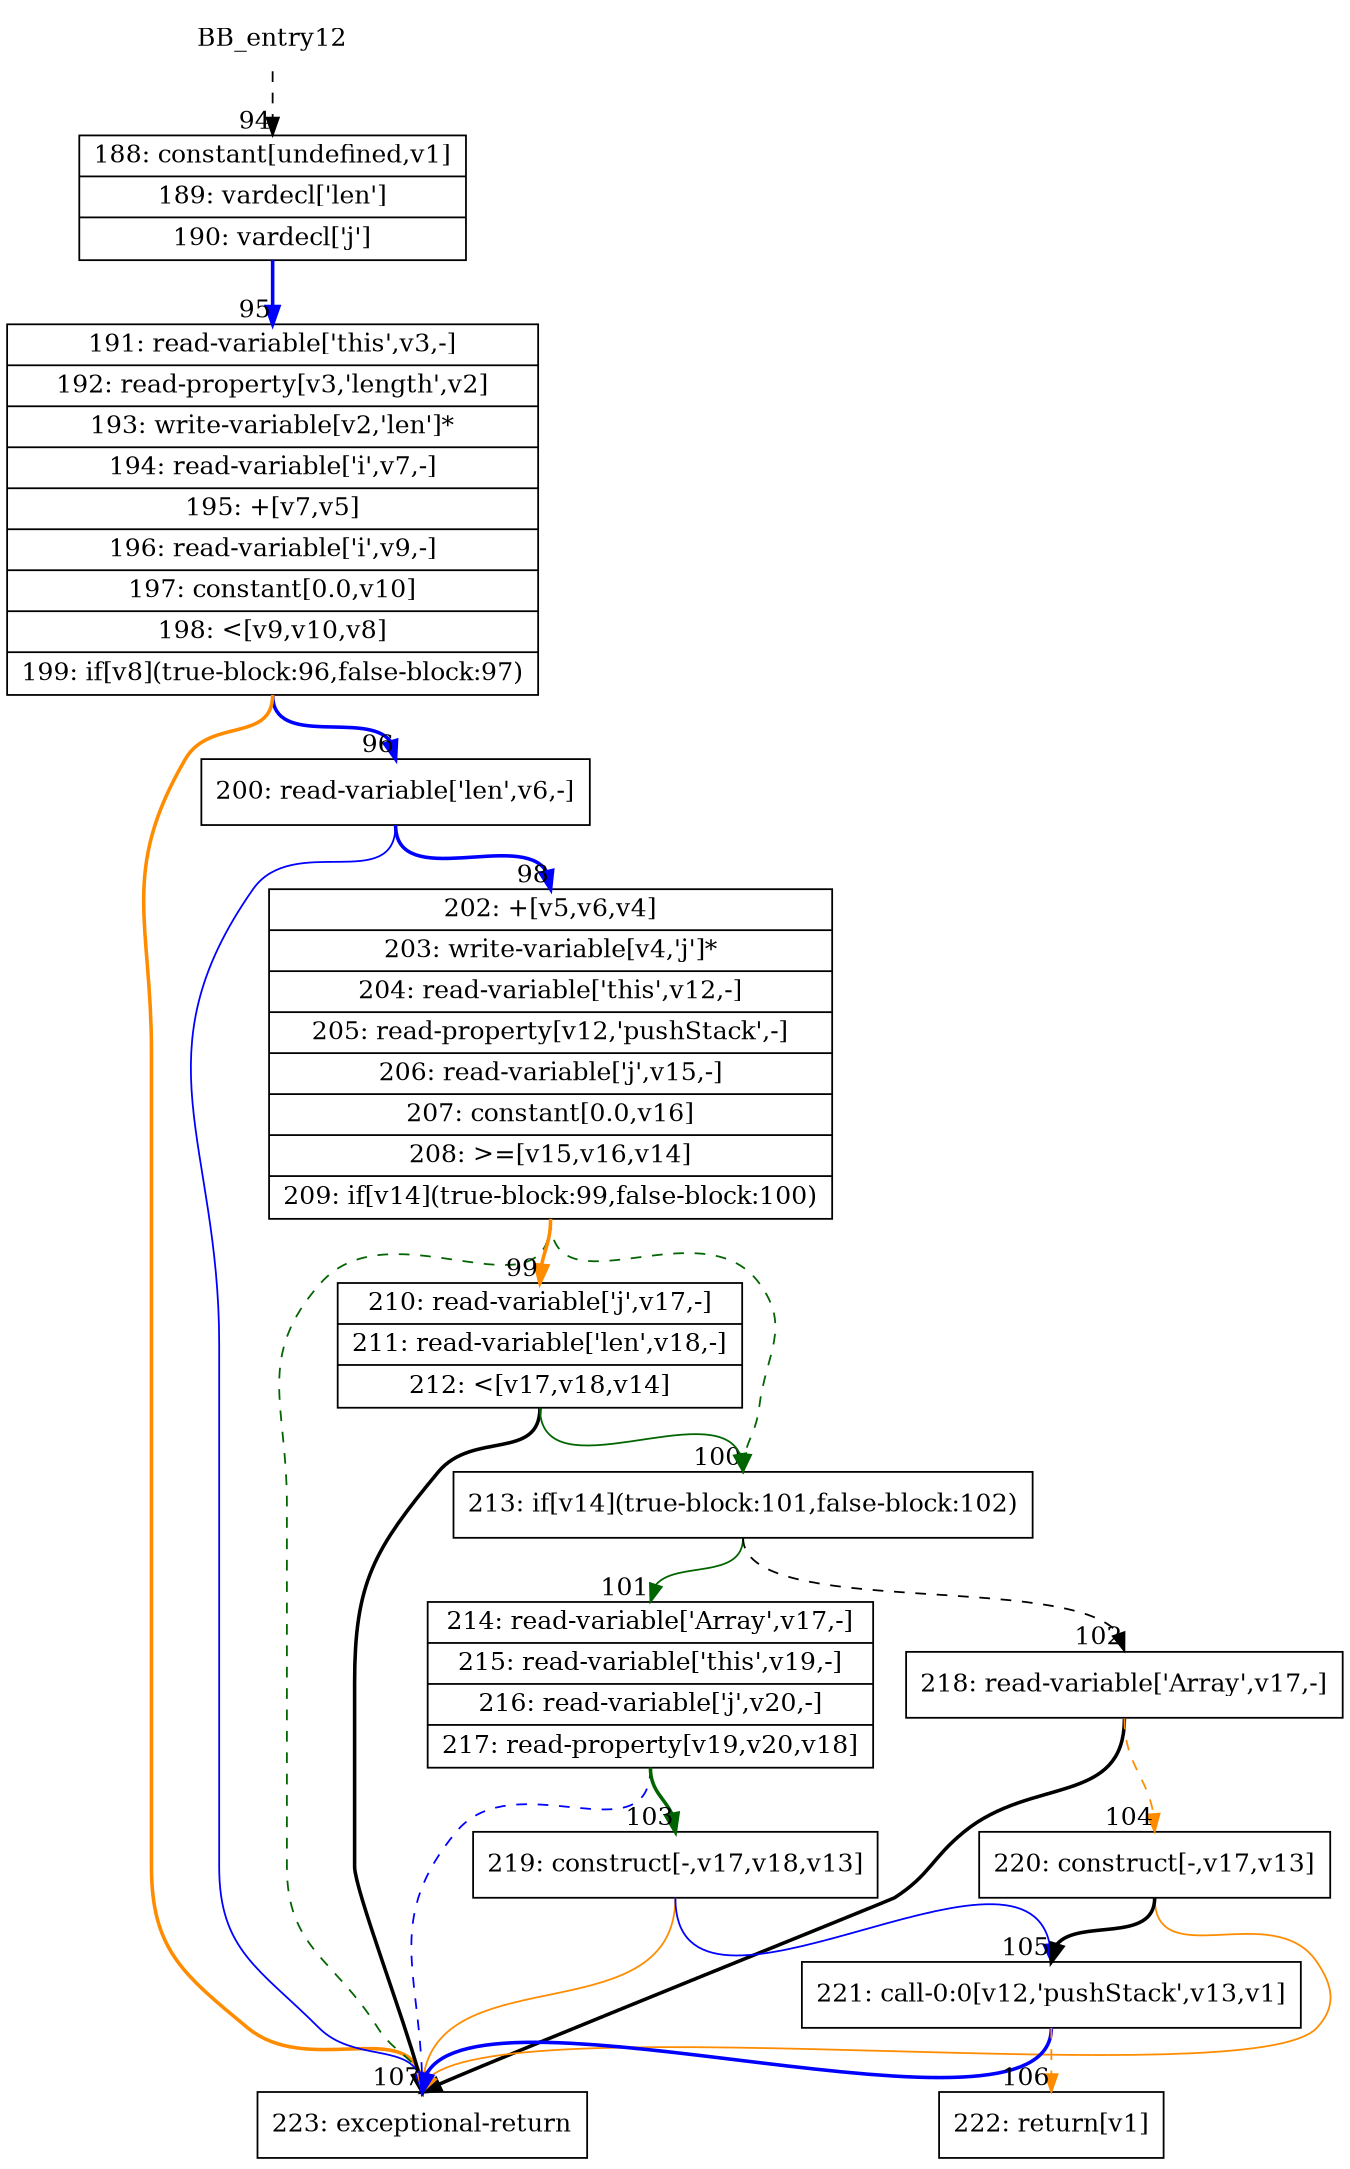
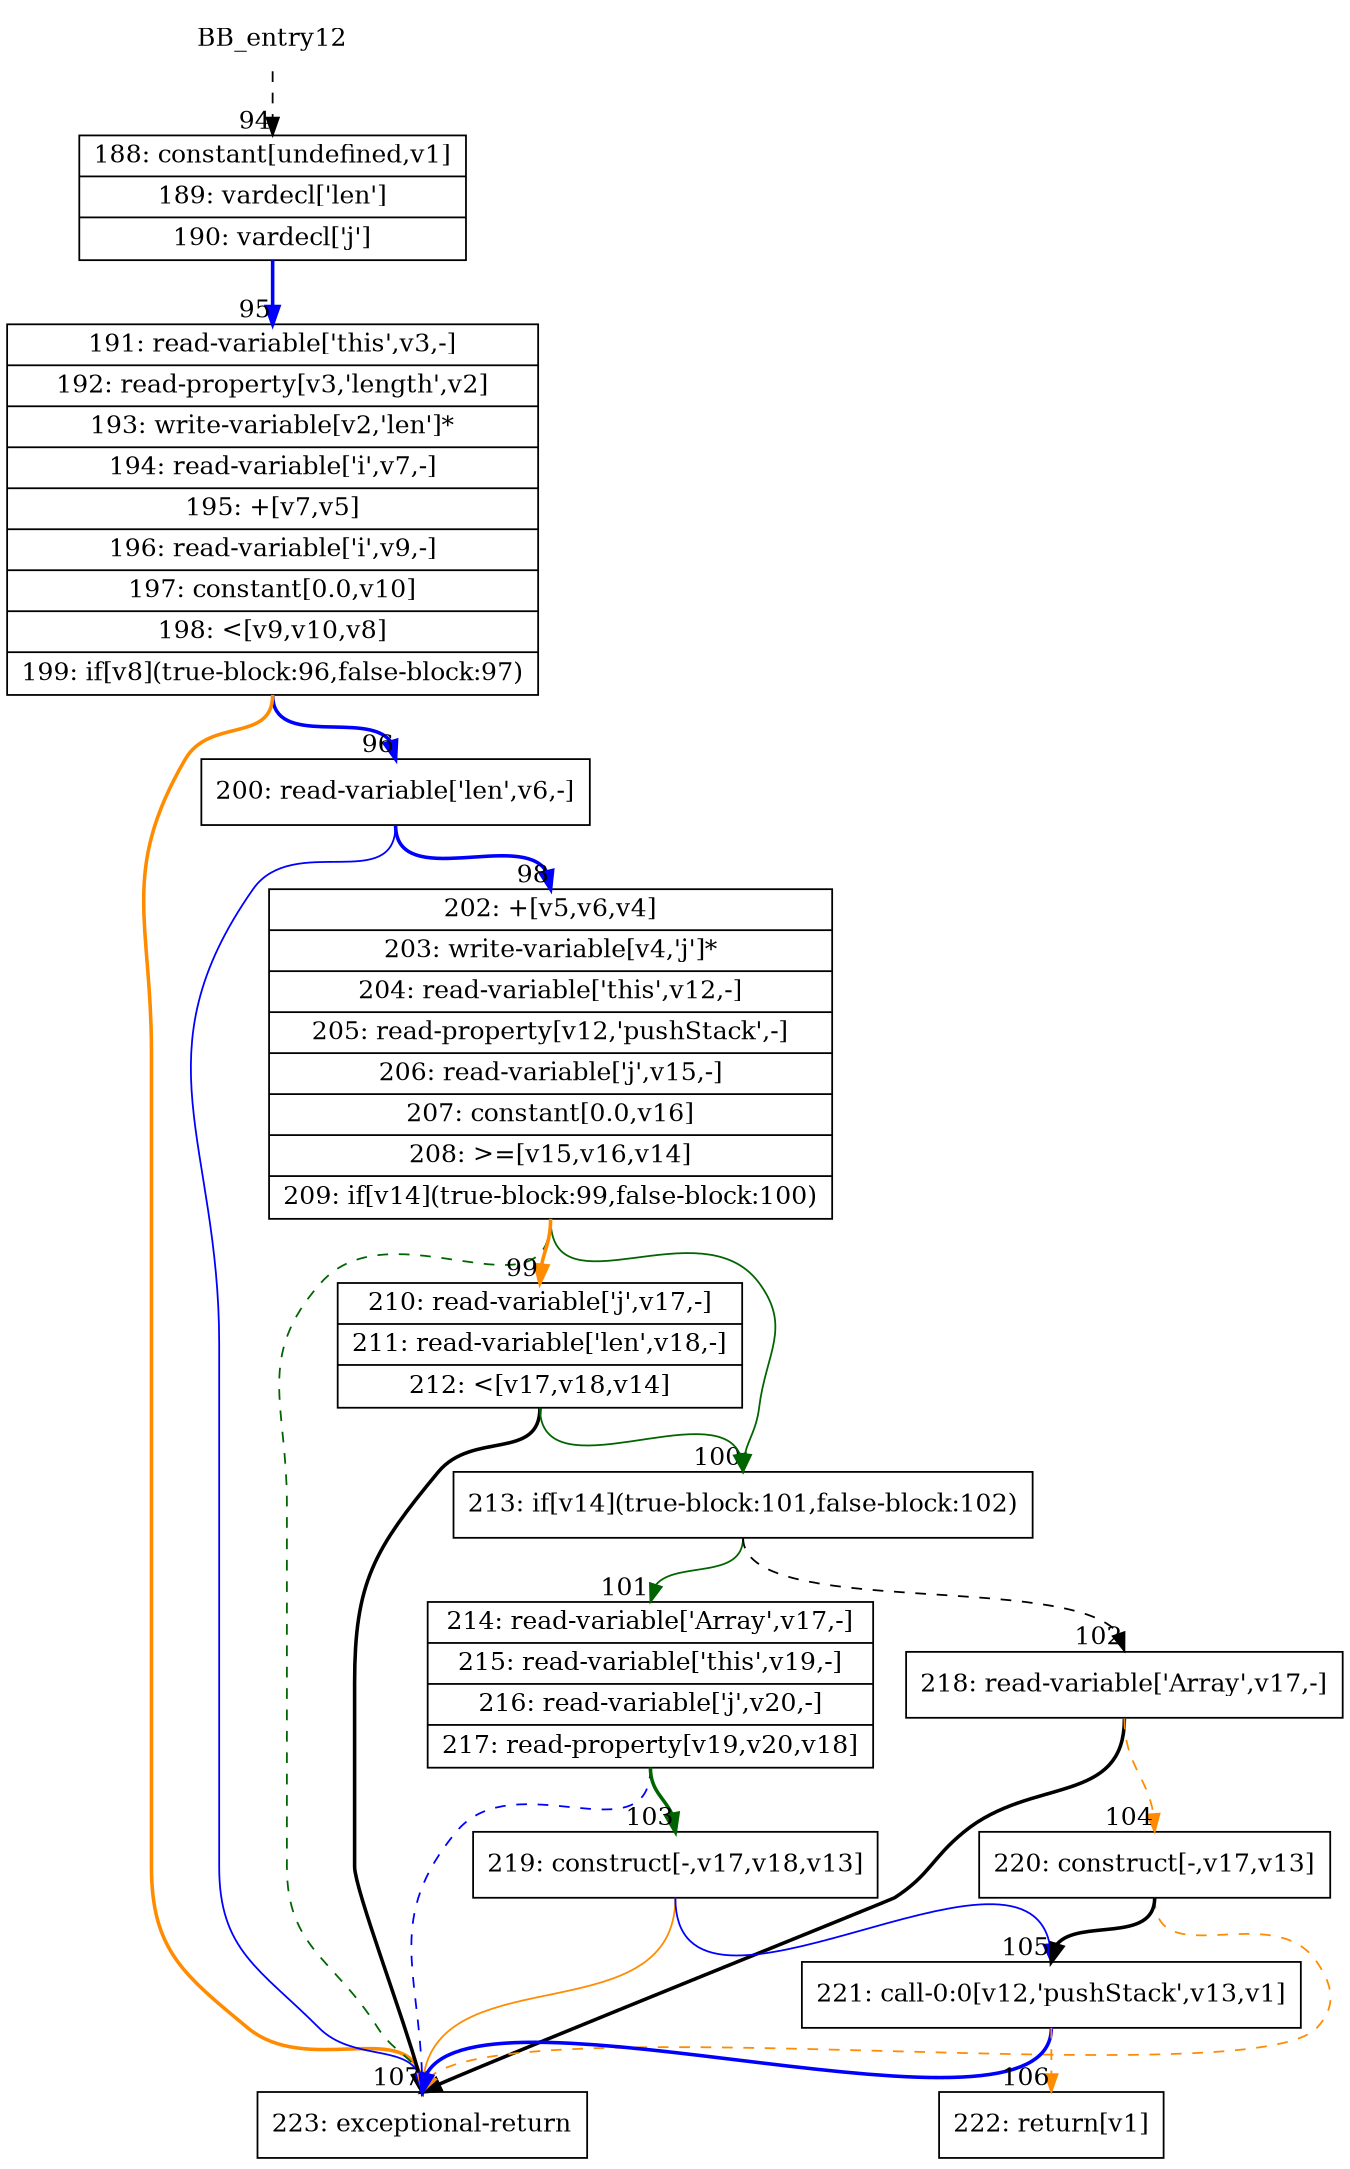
edge "202: +[v5,v6,v4]" -> "213: if[v14](true-block:101,false-block:102)": style dashed -> solid
edge "220: construct[-,v17,v13]" -> "223: exceptional-return": style solid -> dashed
